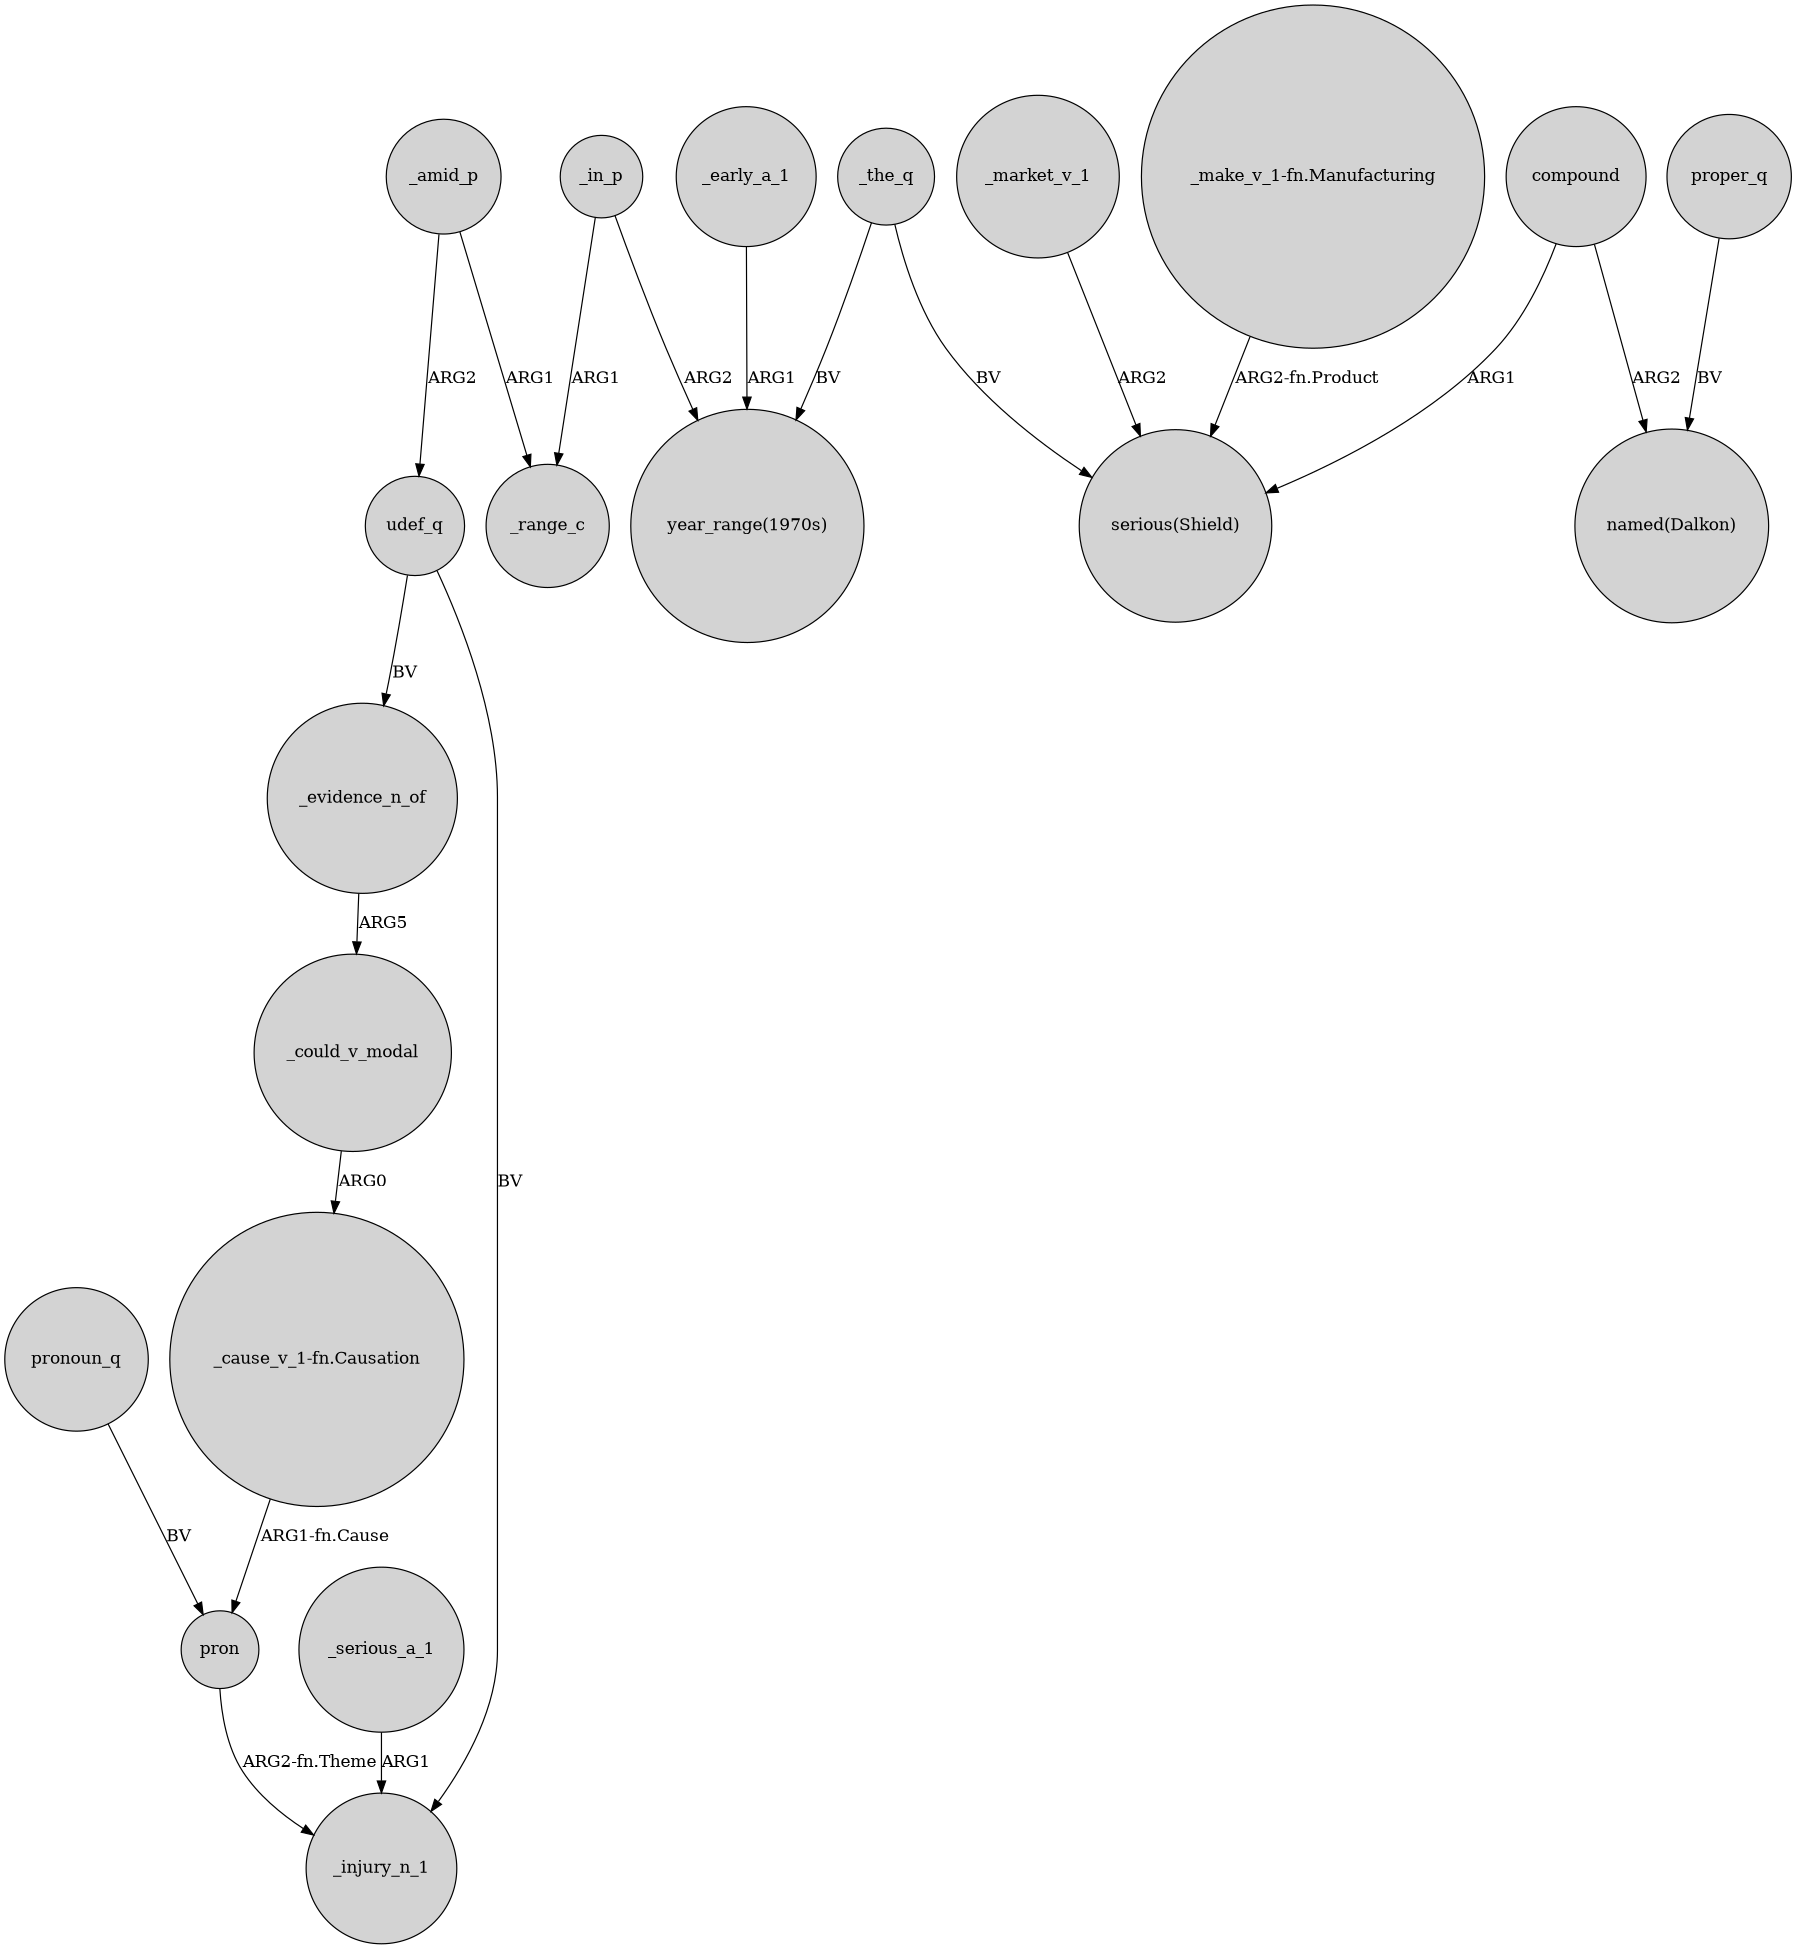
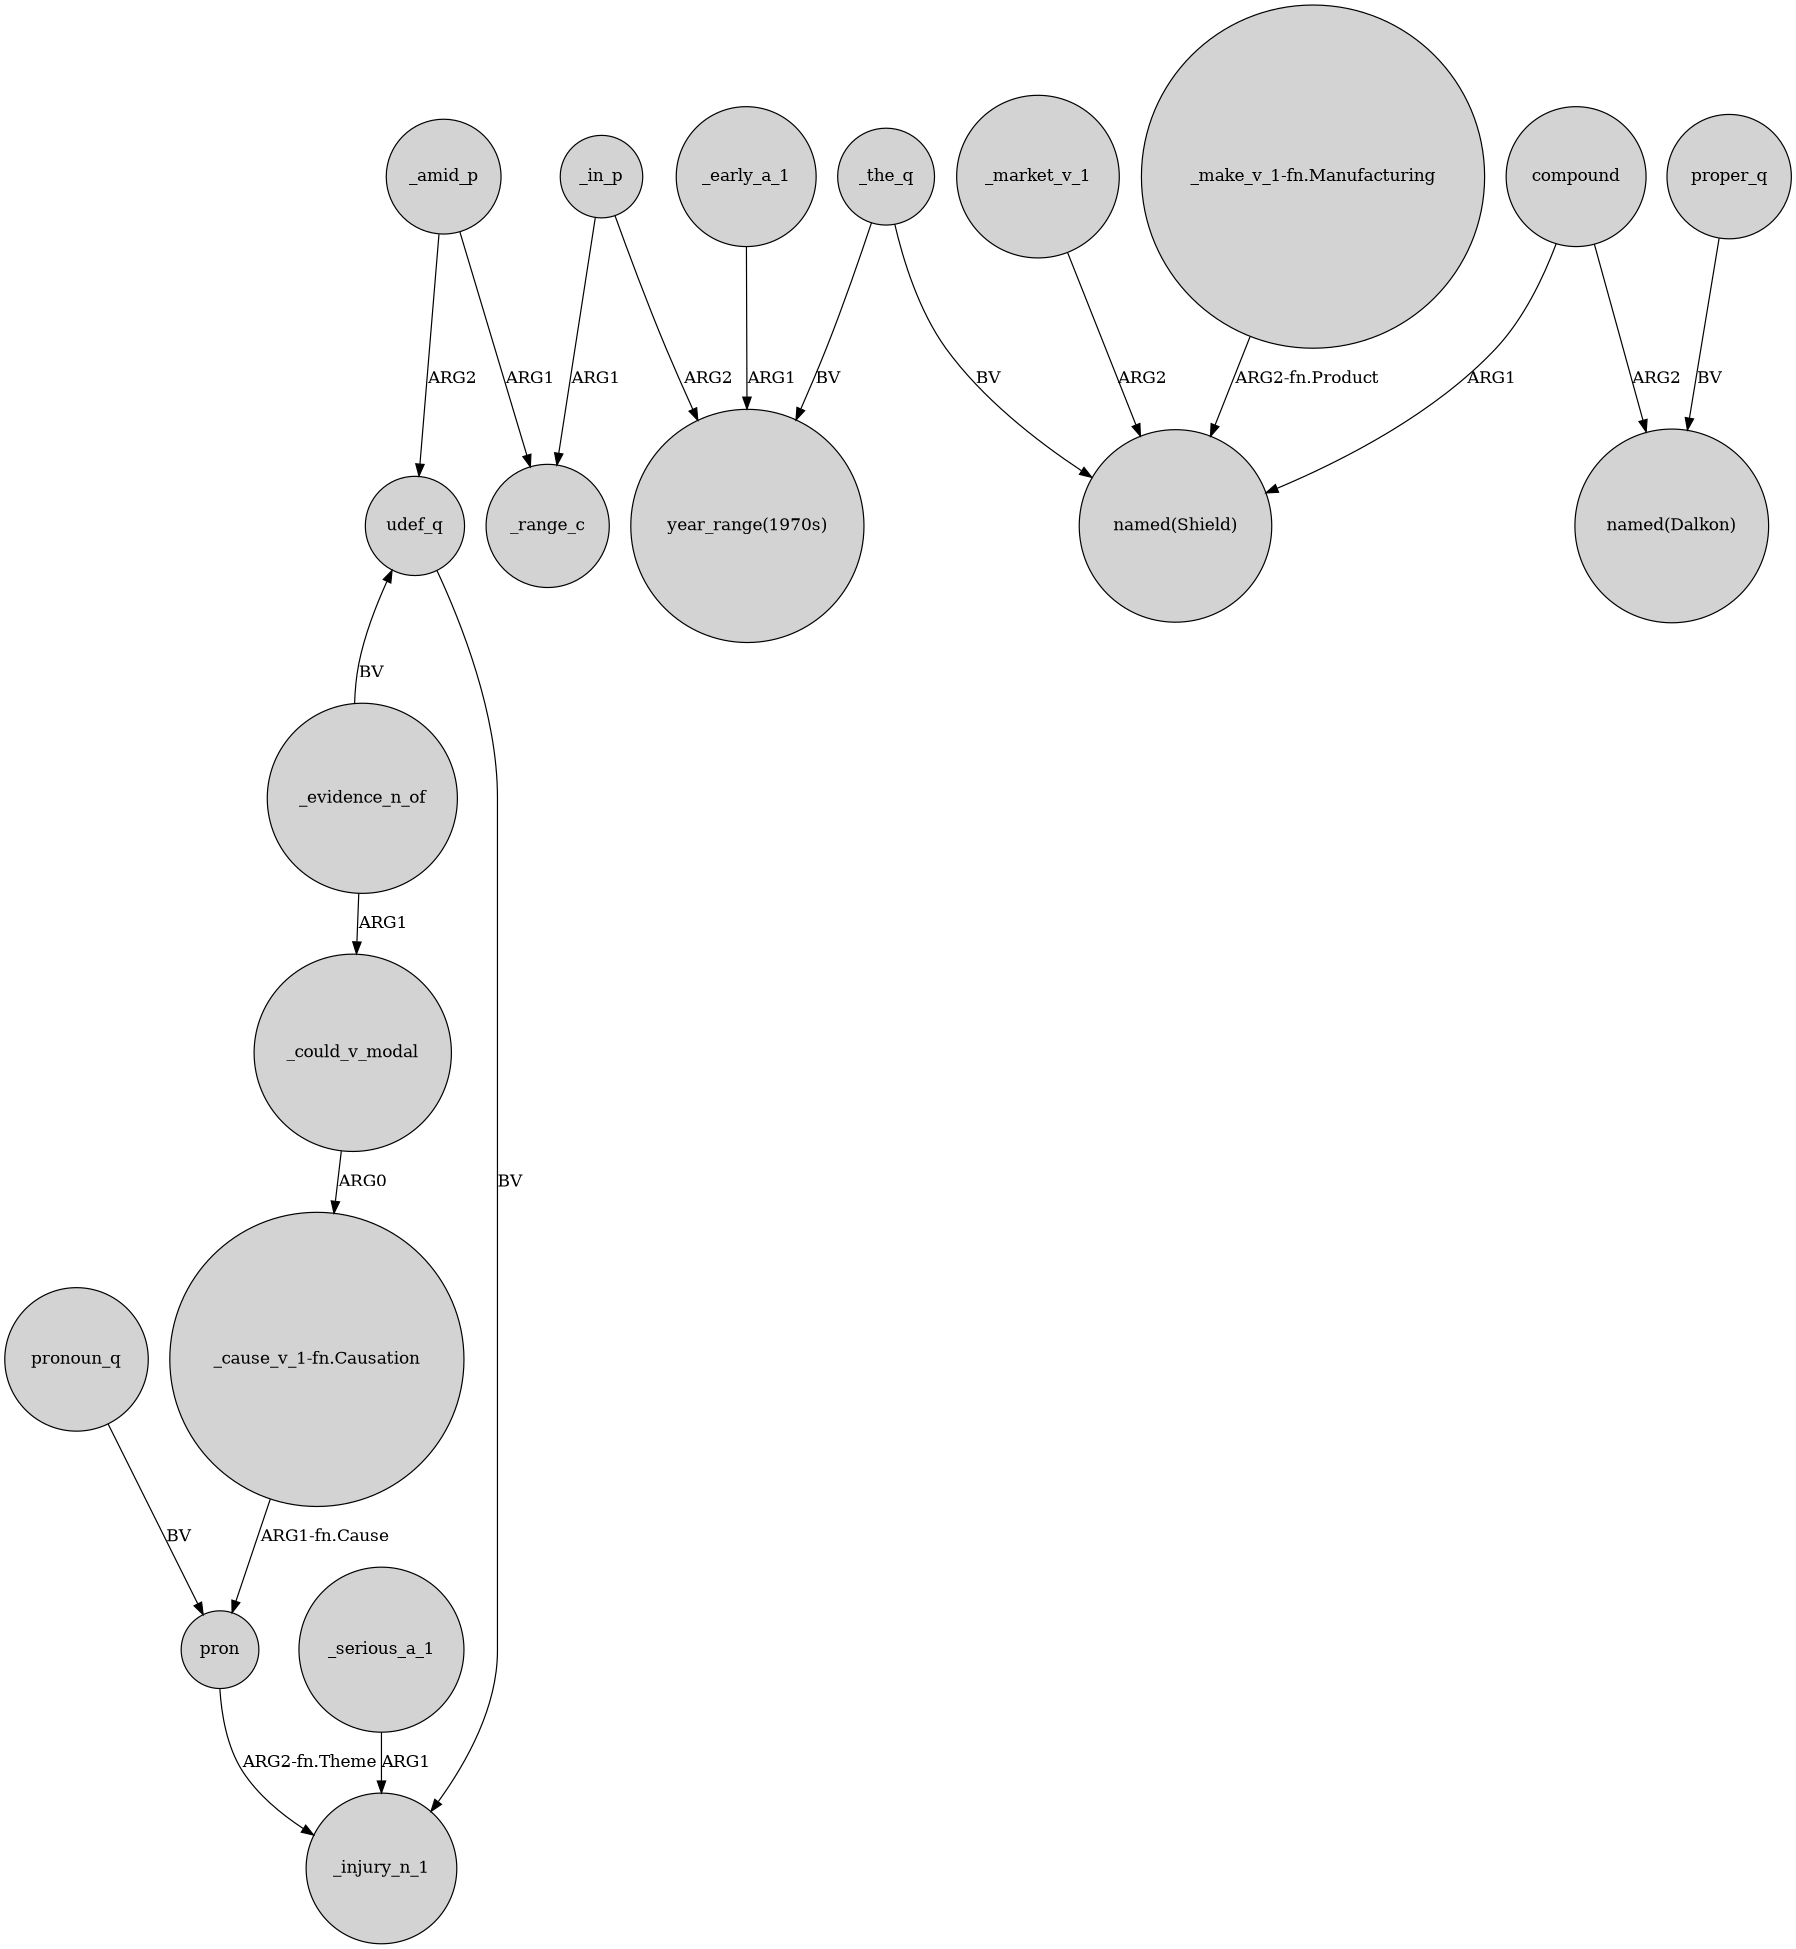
node "serious(Shield)": label "serious(Shield)" -> "named(Shield)"
edge "udef_q" -> "_evidence_n_of": reversed
edge "_evidence_n_of" -> "_could_v_modal": label "ARG5" -> "ARG1"
